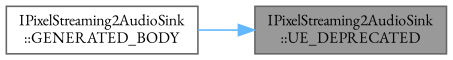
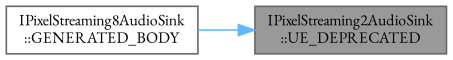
node "IPixelStreaming2AudioSink ::GENERATED_BODY": label "IPixelStreaming2AudioSink ::GENERATED_BODY" -> "IPixelStreaming8AudioSink ::GENERATED_BODY"
